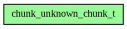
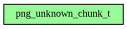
node "chunk_unknown_chunk_t": label "chunk_unknown_chunk_t" -> "png_unknown_chunk_t"
